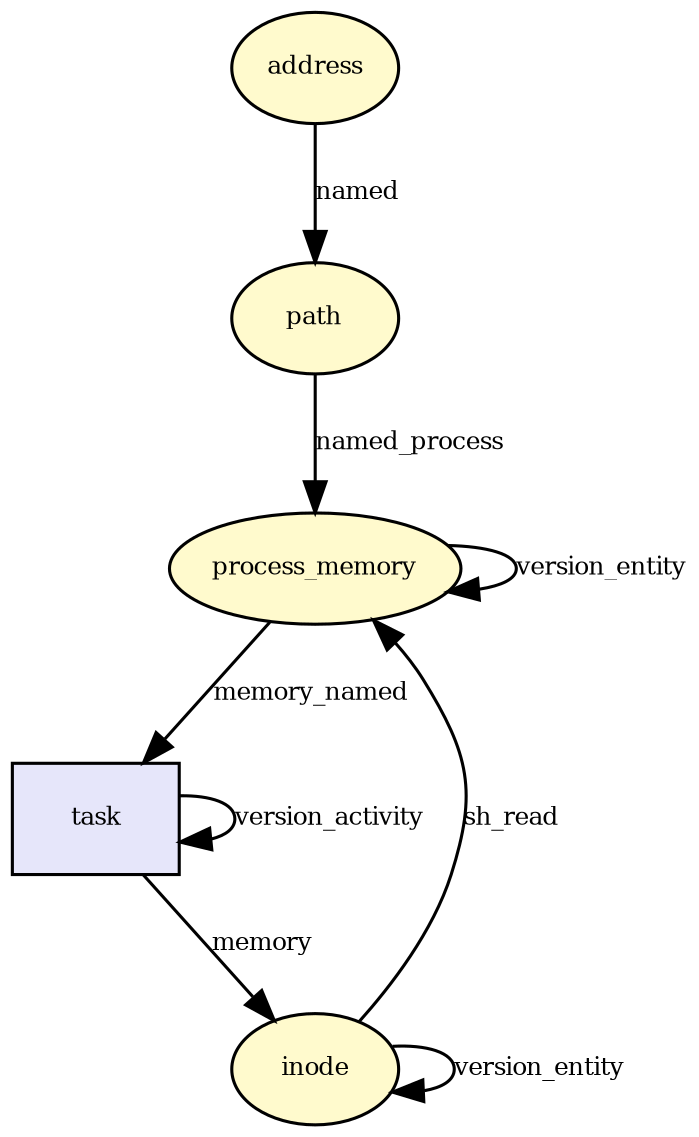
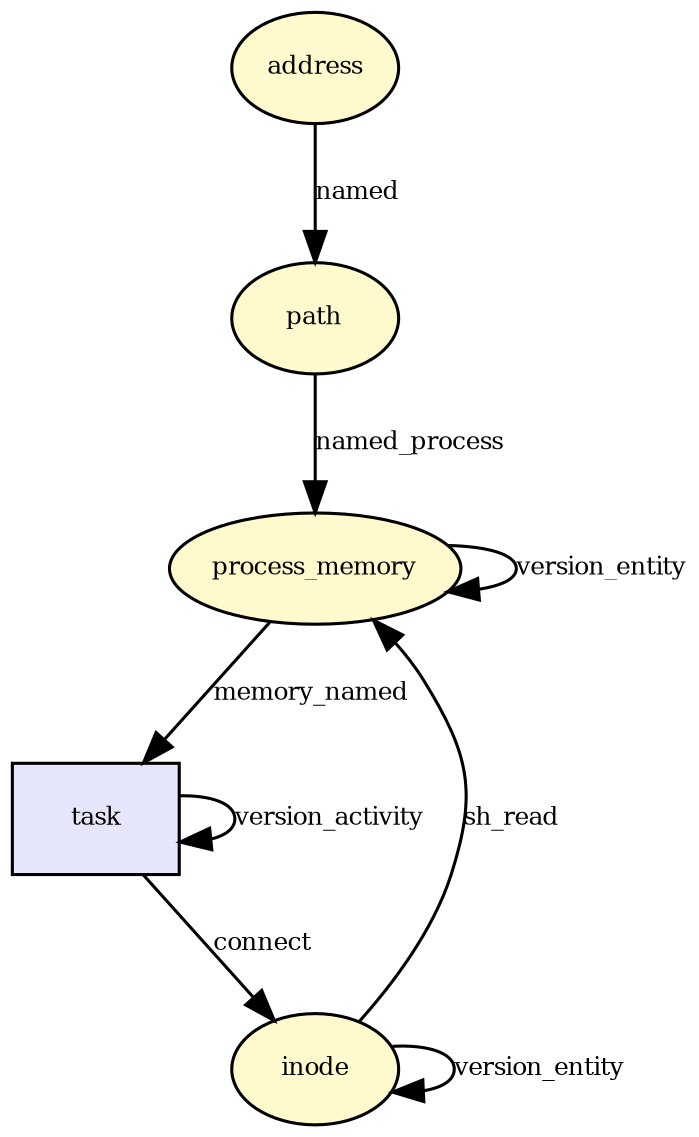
edge "task" -> "inode": label "memory" -> "connect"
